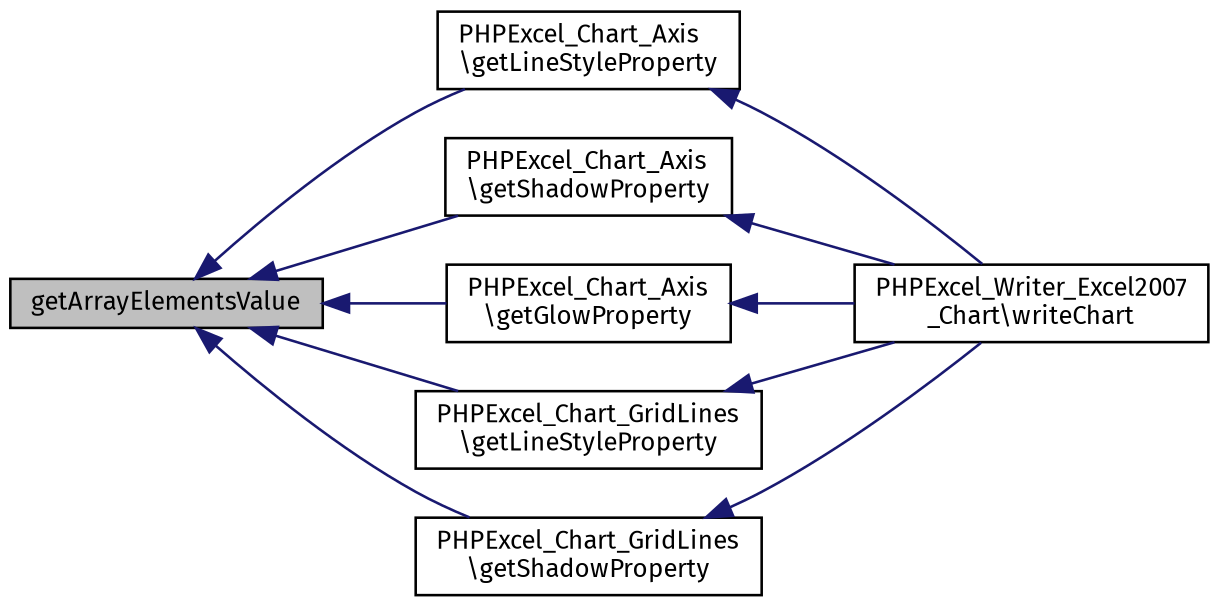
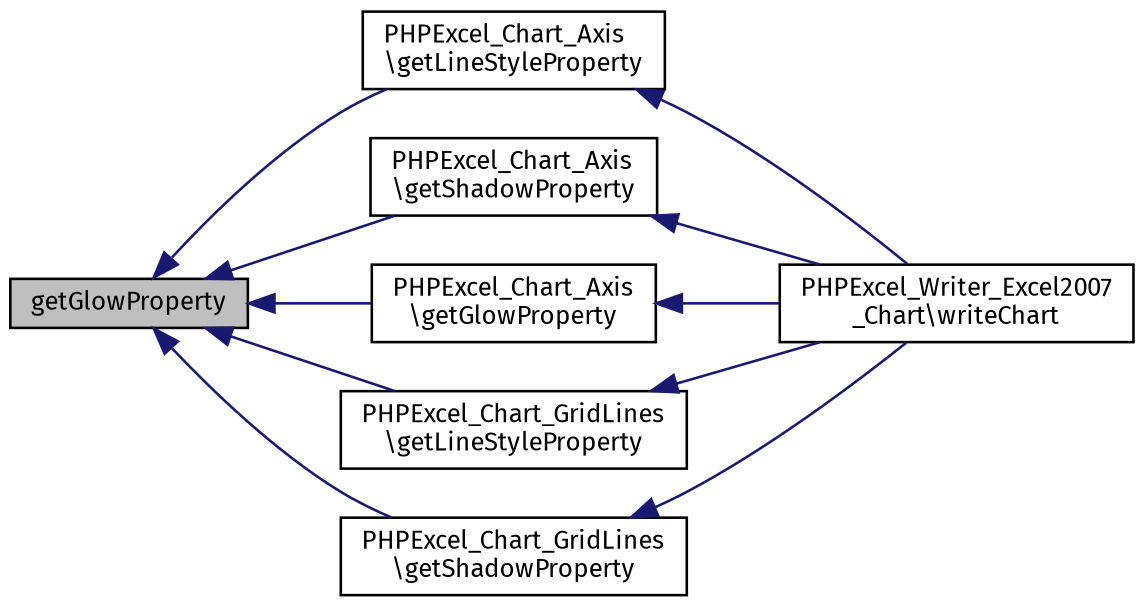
node "getArrayElementsValue": label "getArrayElementsValue" -> "getGlowProperty"
